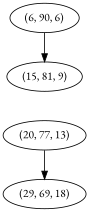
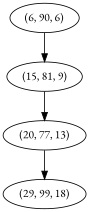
edge "(15, 81, 9)" -> "(20, 77, 13)": added
node "(29, 69, 18)": label "(29, 69, 18)" -> "(29, 99, 18)"
